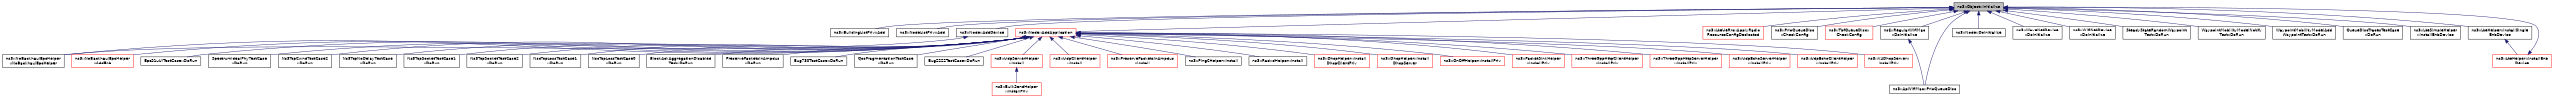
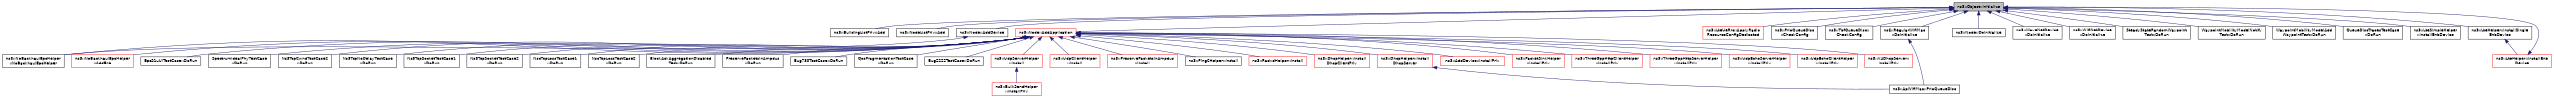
node "ns3::TbfQueueDisc:: CheckConfig": color red -> black
edge "ns3::ApWifiMac::PrioQueueDisc" -> "ns3::Object::Initialize": now "ns3::ApWifiMac::PrioQueueDisc" -> "ns3::DhcpHelper::Install DhcpServer"
node "NscTcpLossTestCase0 ::DoRun": label "NscTcpLossTestCase0 ::DoRun" -> "NscTcpLossTestCase2 ::DoRun"
node "ns3::RadvdHelper::Install": color black -> red
node "ns3::OnOffHelper::InstallPriv": label "ns3::OnOffHelper::InstallPriv" -> "ns3::AddDevice::InstallPriv"
